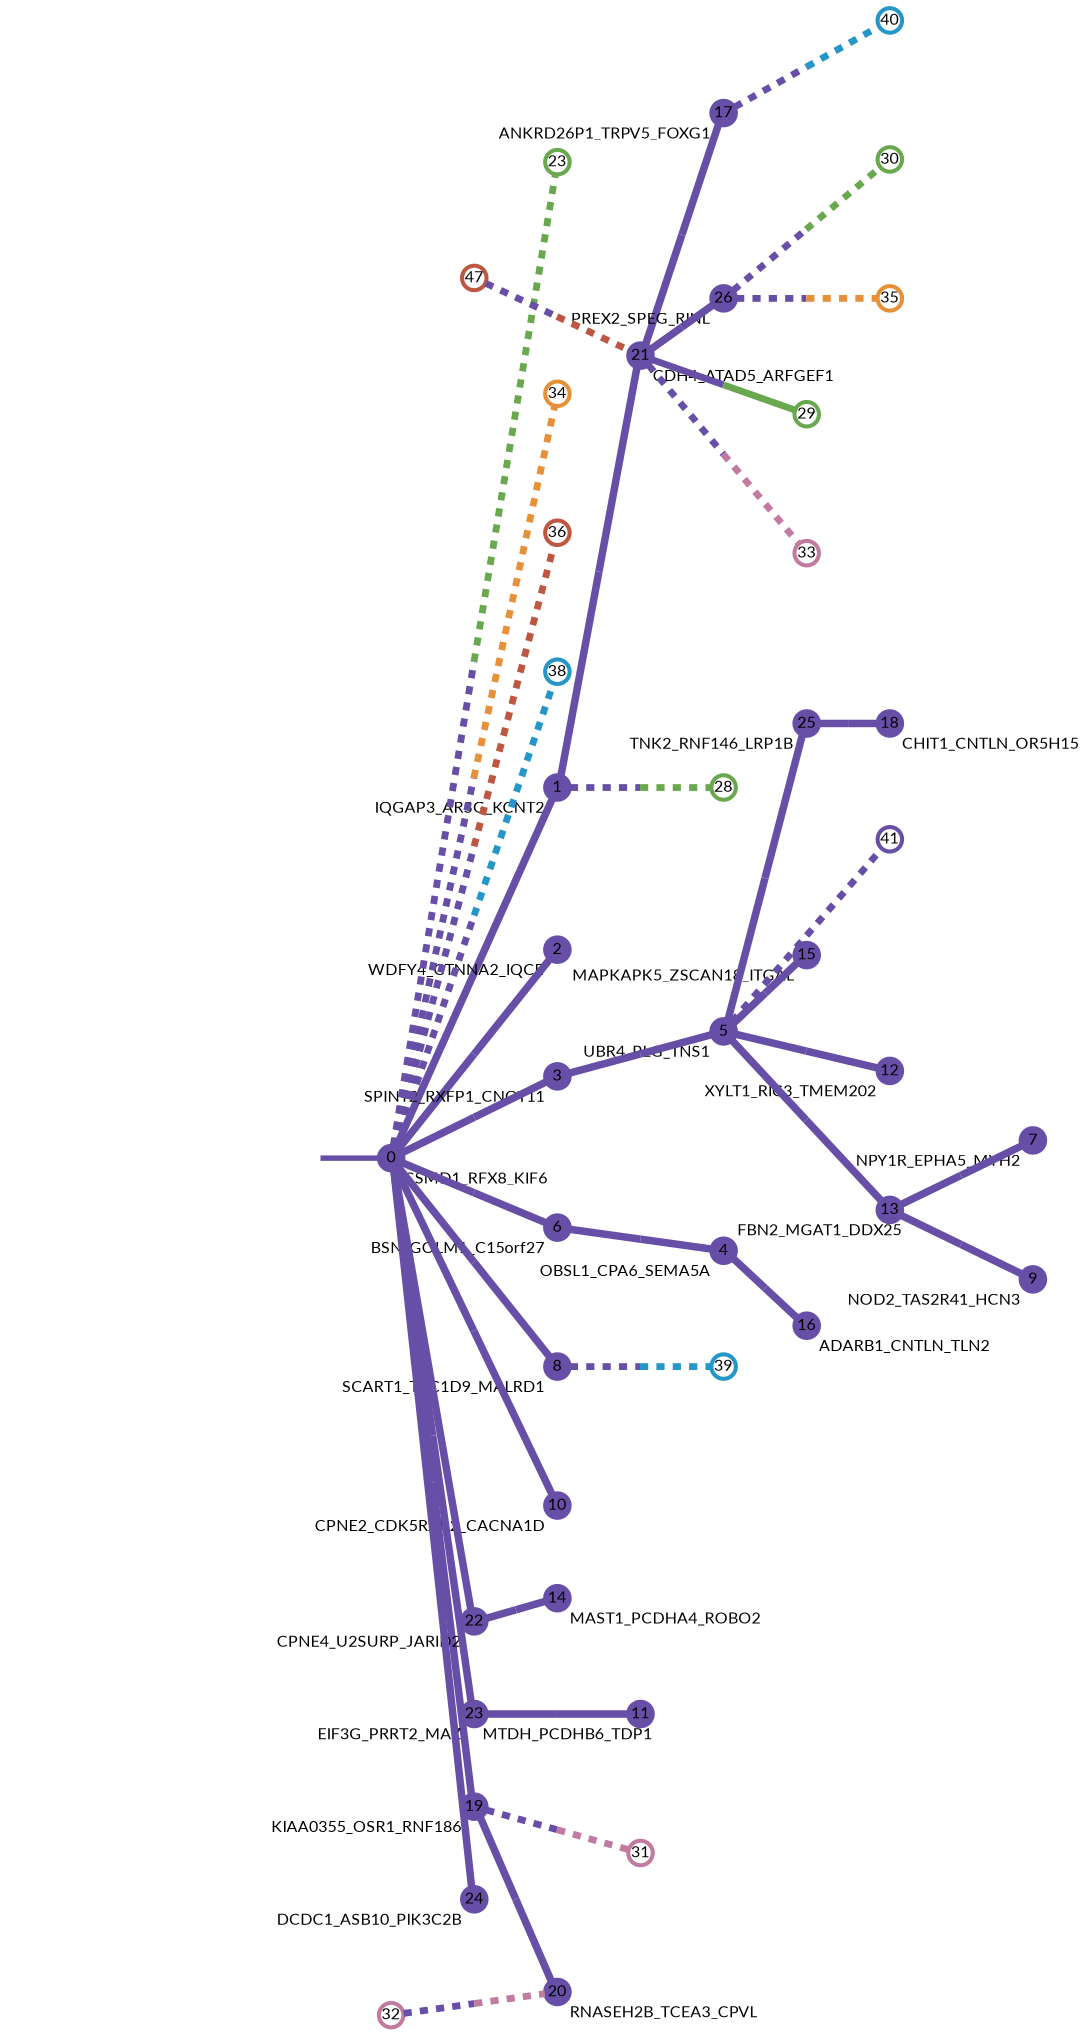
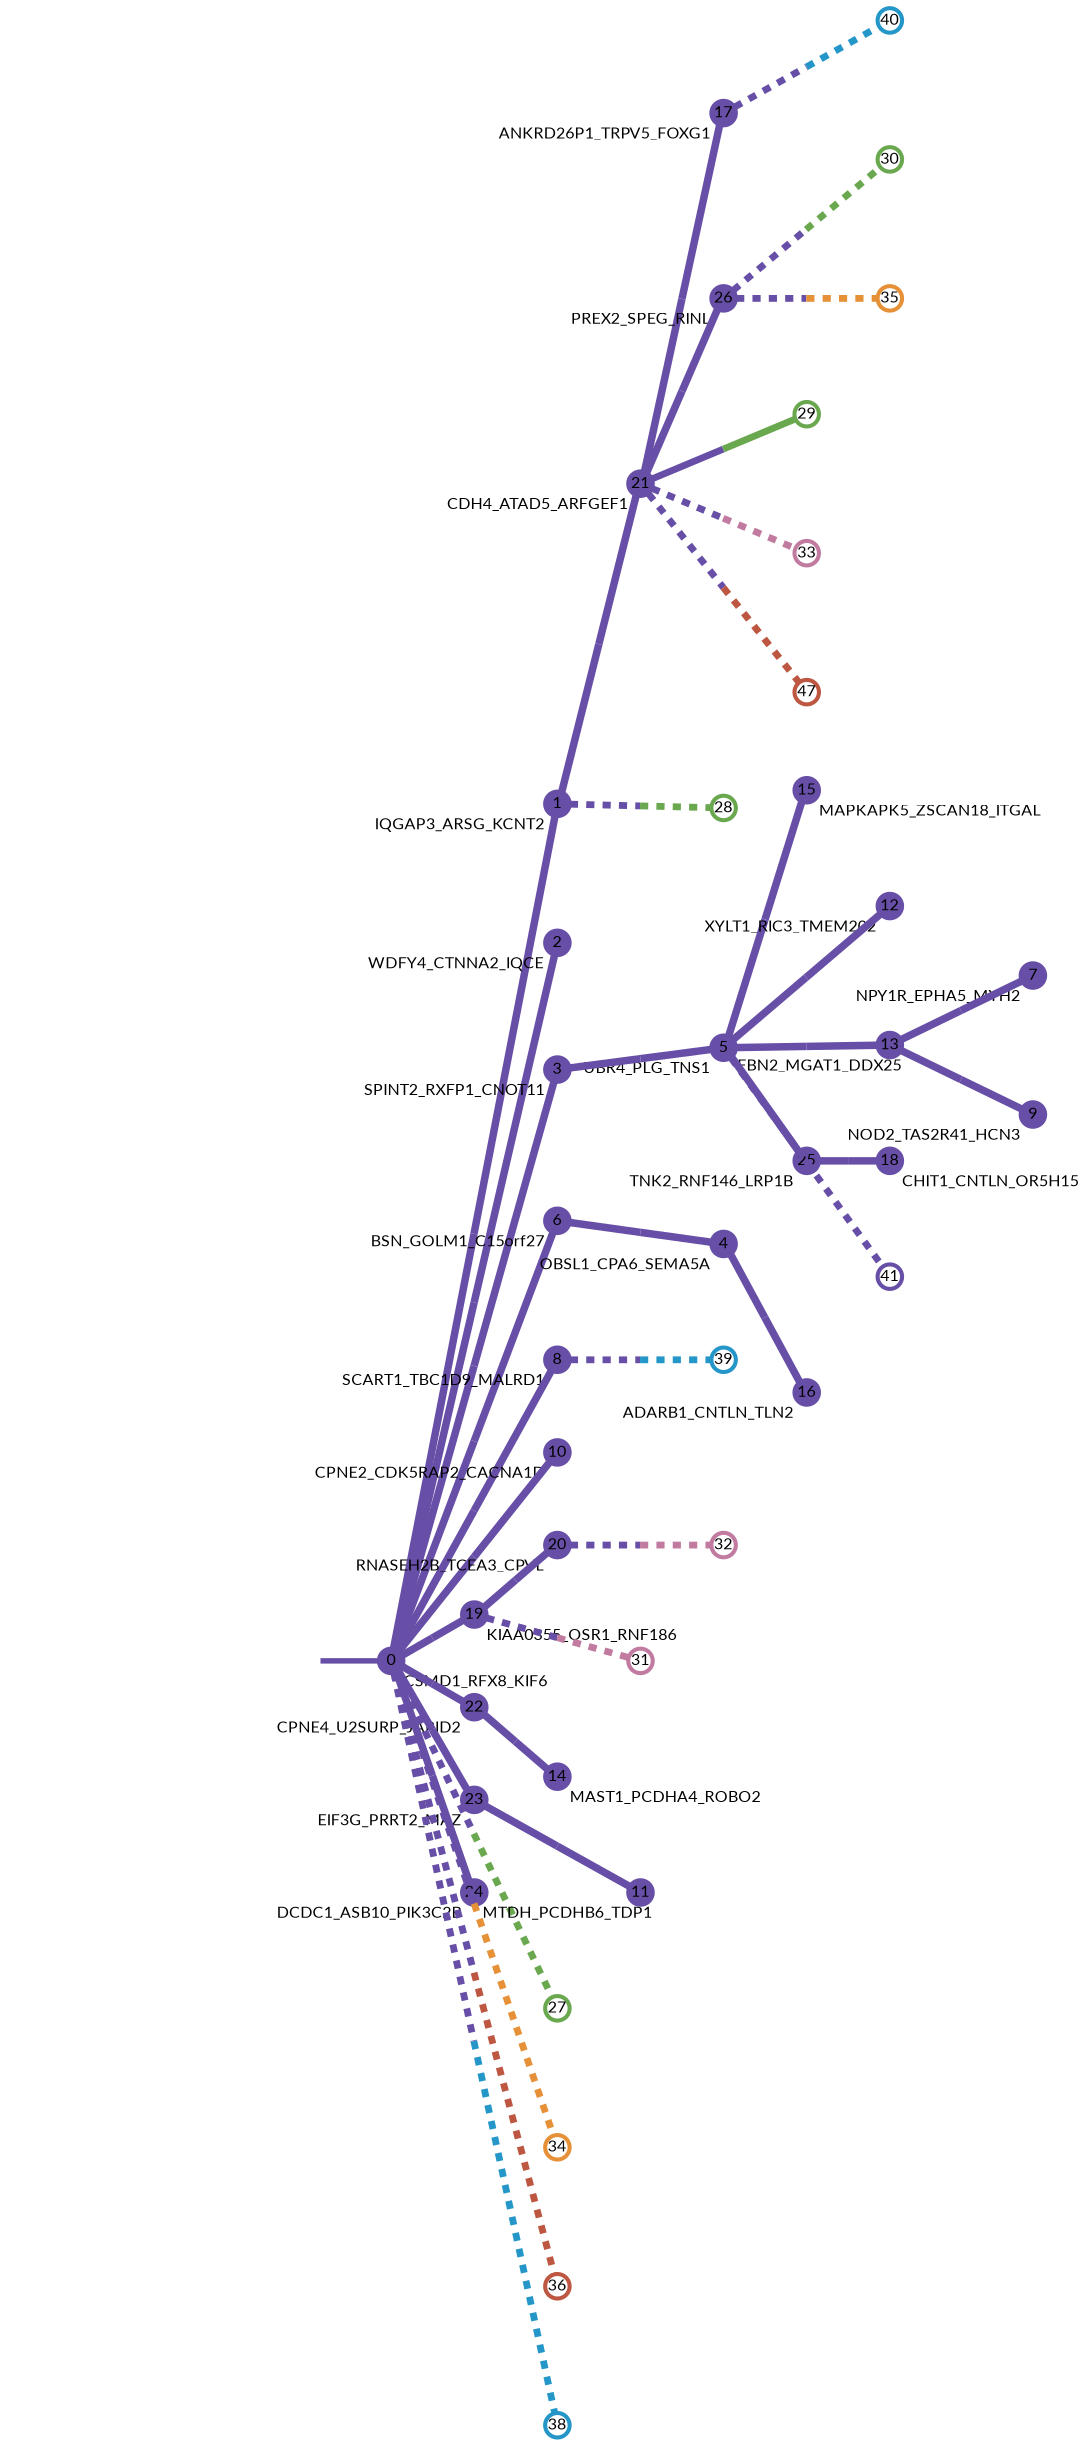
node "23": label "23" -> "27"
edge "47" -> "21 CDH4_ATAD5_ARFGEF1": reversed
edge "32" -> "20 RNASEH2B_TCEA3_CPVL": reversed
